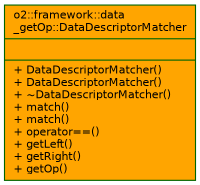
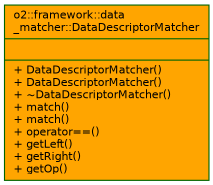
node "o2::framework::data": text "_getOp::DataDescriptorMatcher" -> "_matcher::DataDescriptorMatcher"
